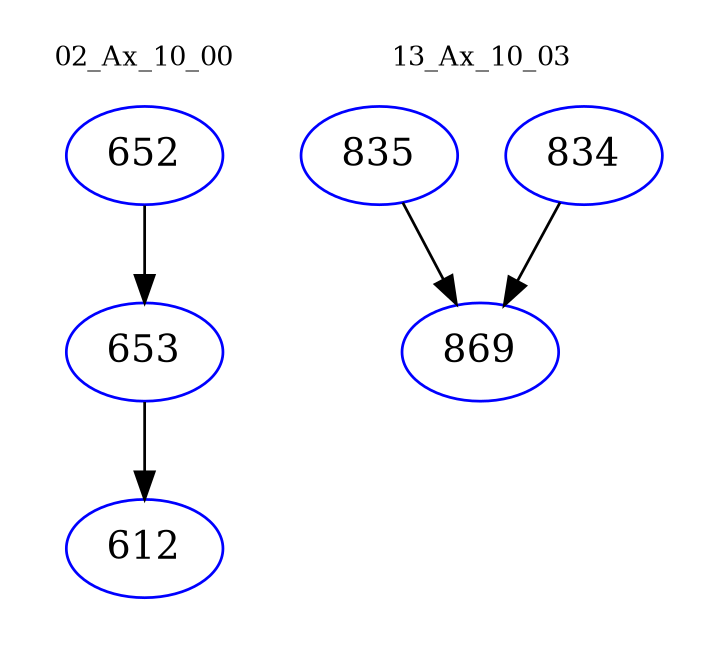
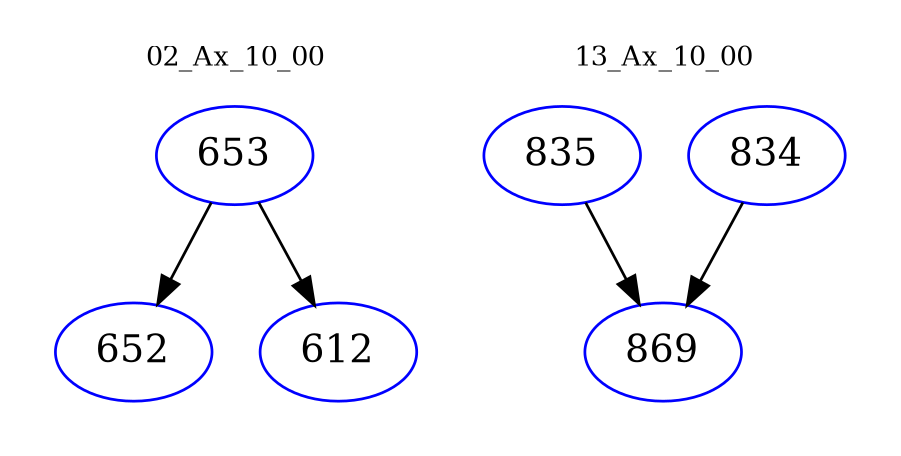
cluster "13_Ax_10_03": label "13_Ax_10_03" -> "13_Ax_10_00"
edge "652" -> "653": reversed
